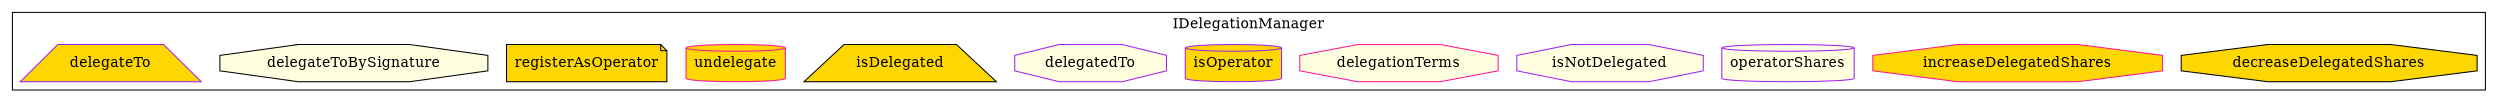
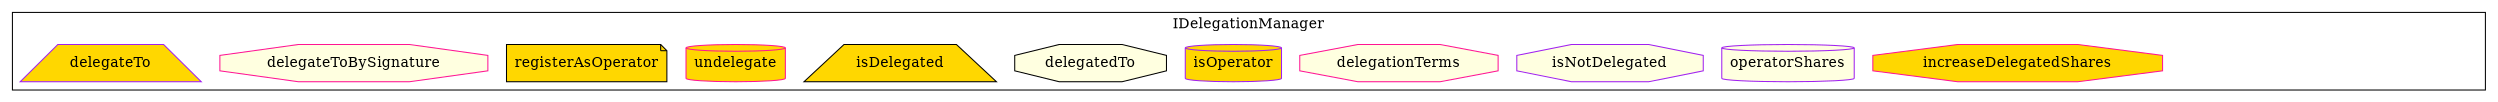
node "delegateToBySignature": color black -> deeppink
node "delegatedTo": color purple -> black
node "decreaseDelegatedShares": removed
